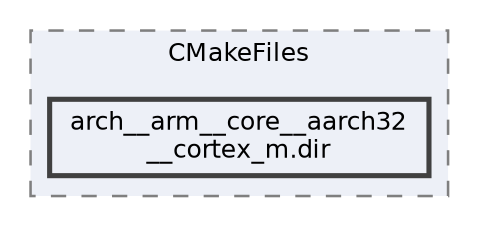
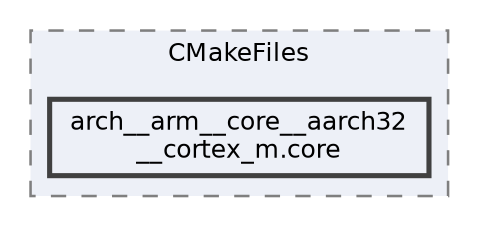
node "arch__arm__core__aarch32 __cortex_m.dir": label "arch__arm__core__aarch32 __cortex_m.dir" -> "arch__arm__core__aarch32 __cortex_m.core"
